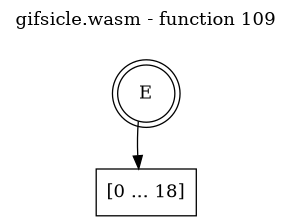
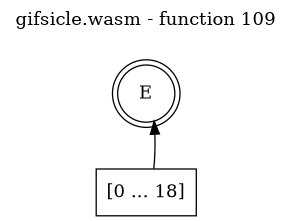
edge "E" -> "[0 ... 18]": reversed
